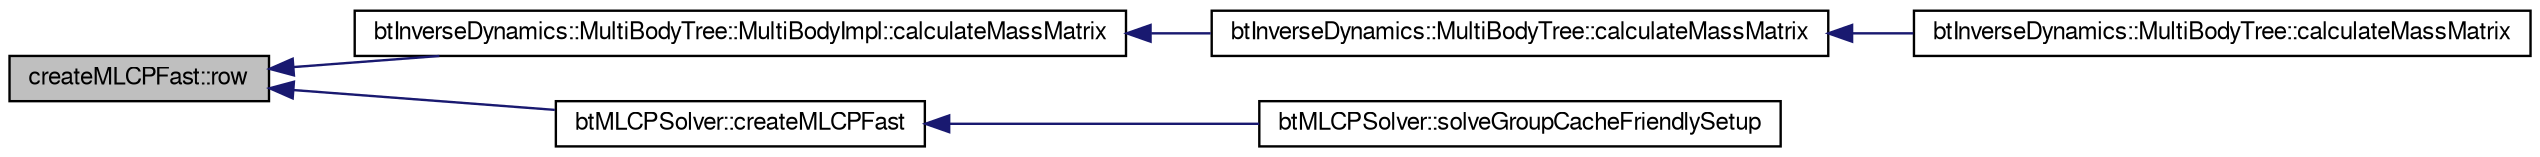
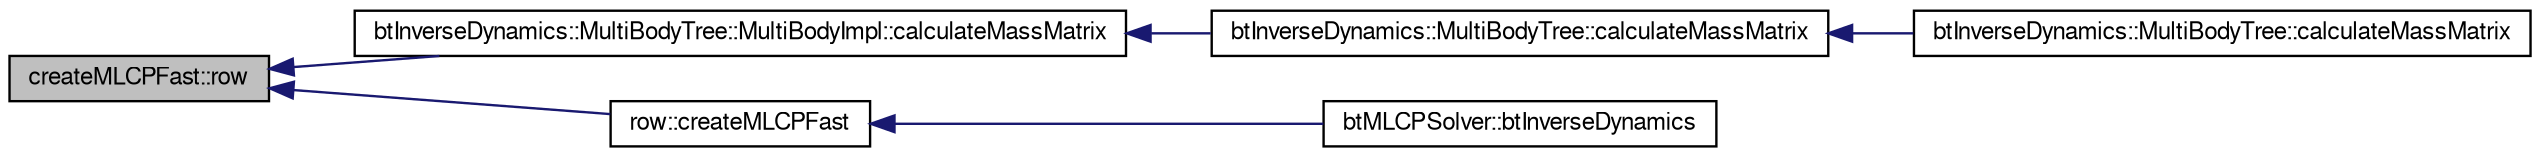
node "btMLCPSolver::createMLCPFast": label "btMLCPSolver::createMLCPFast" -> "row::createMLCPFast"
node "btMLCPSolver::solveGroupCacheFriendlySetup": label "btMLCPSolver::solveGroupCacheFriendlySetup" -> "btMLCPSolver::btInverseDynamics"
